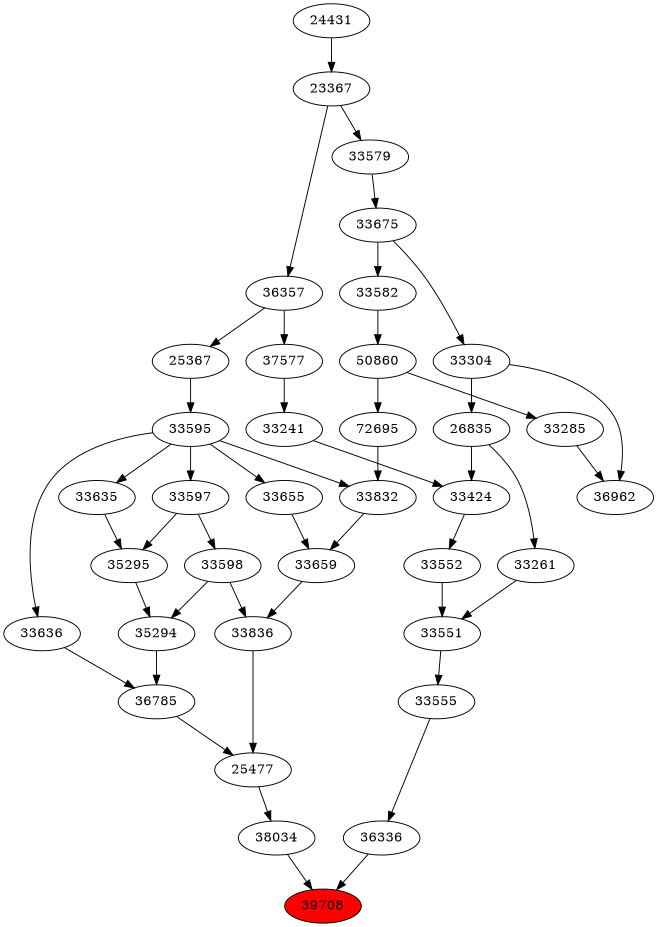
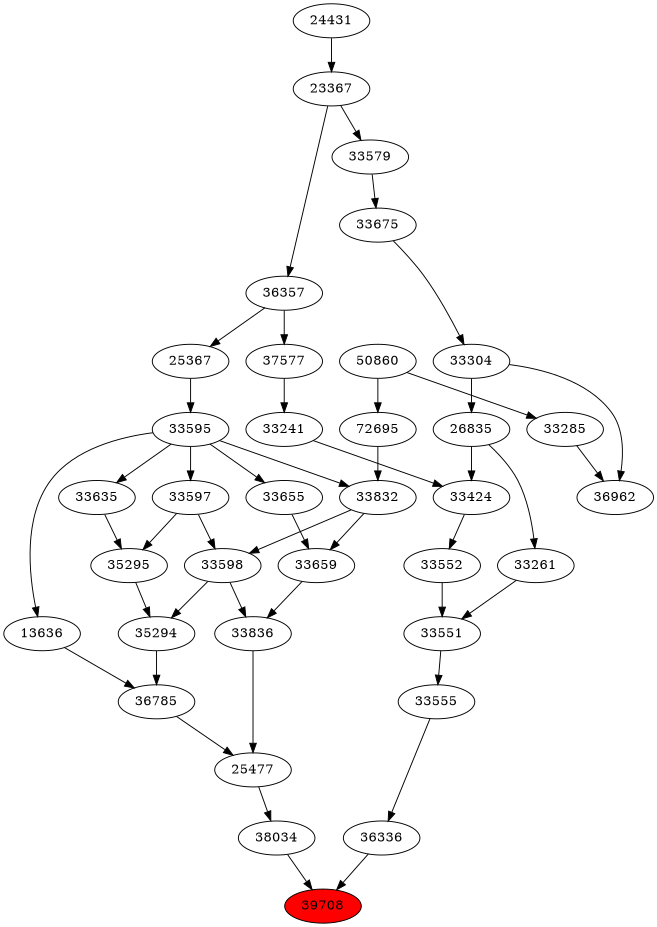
node "33582": removed
edge "33832" -> "33598": added
node "33636": label "33636" -> "13636"
